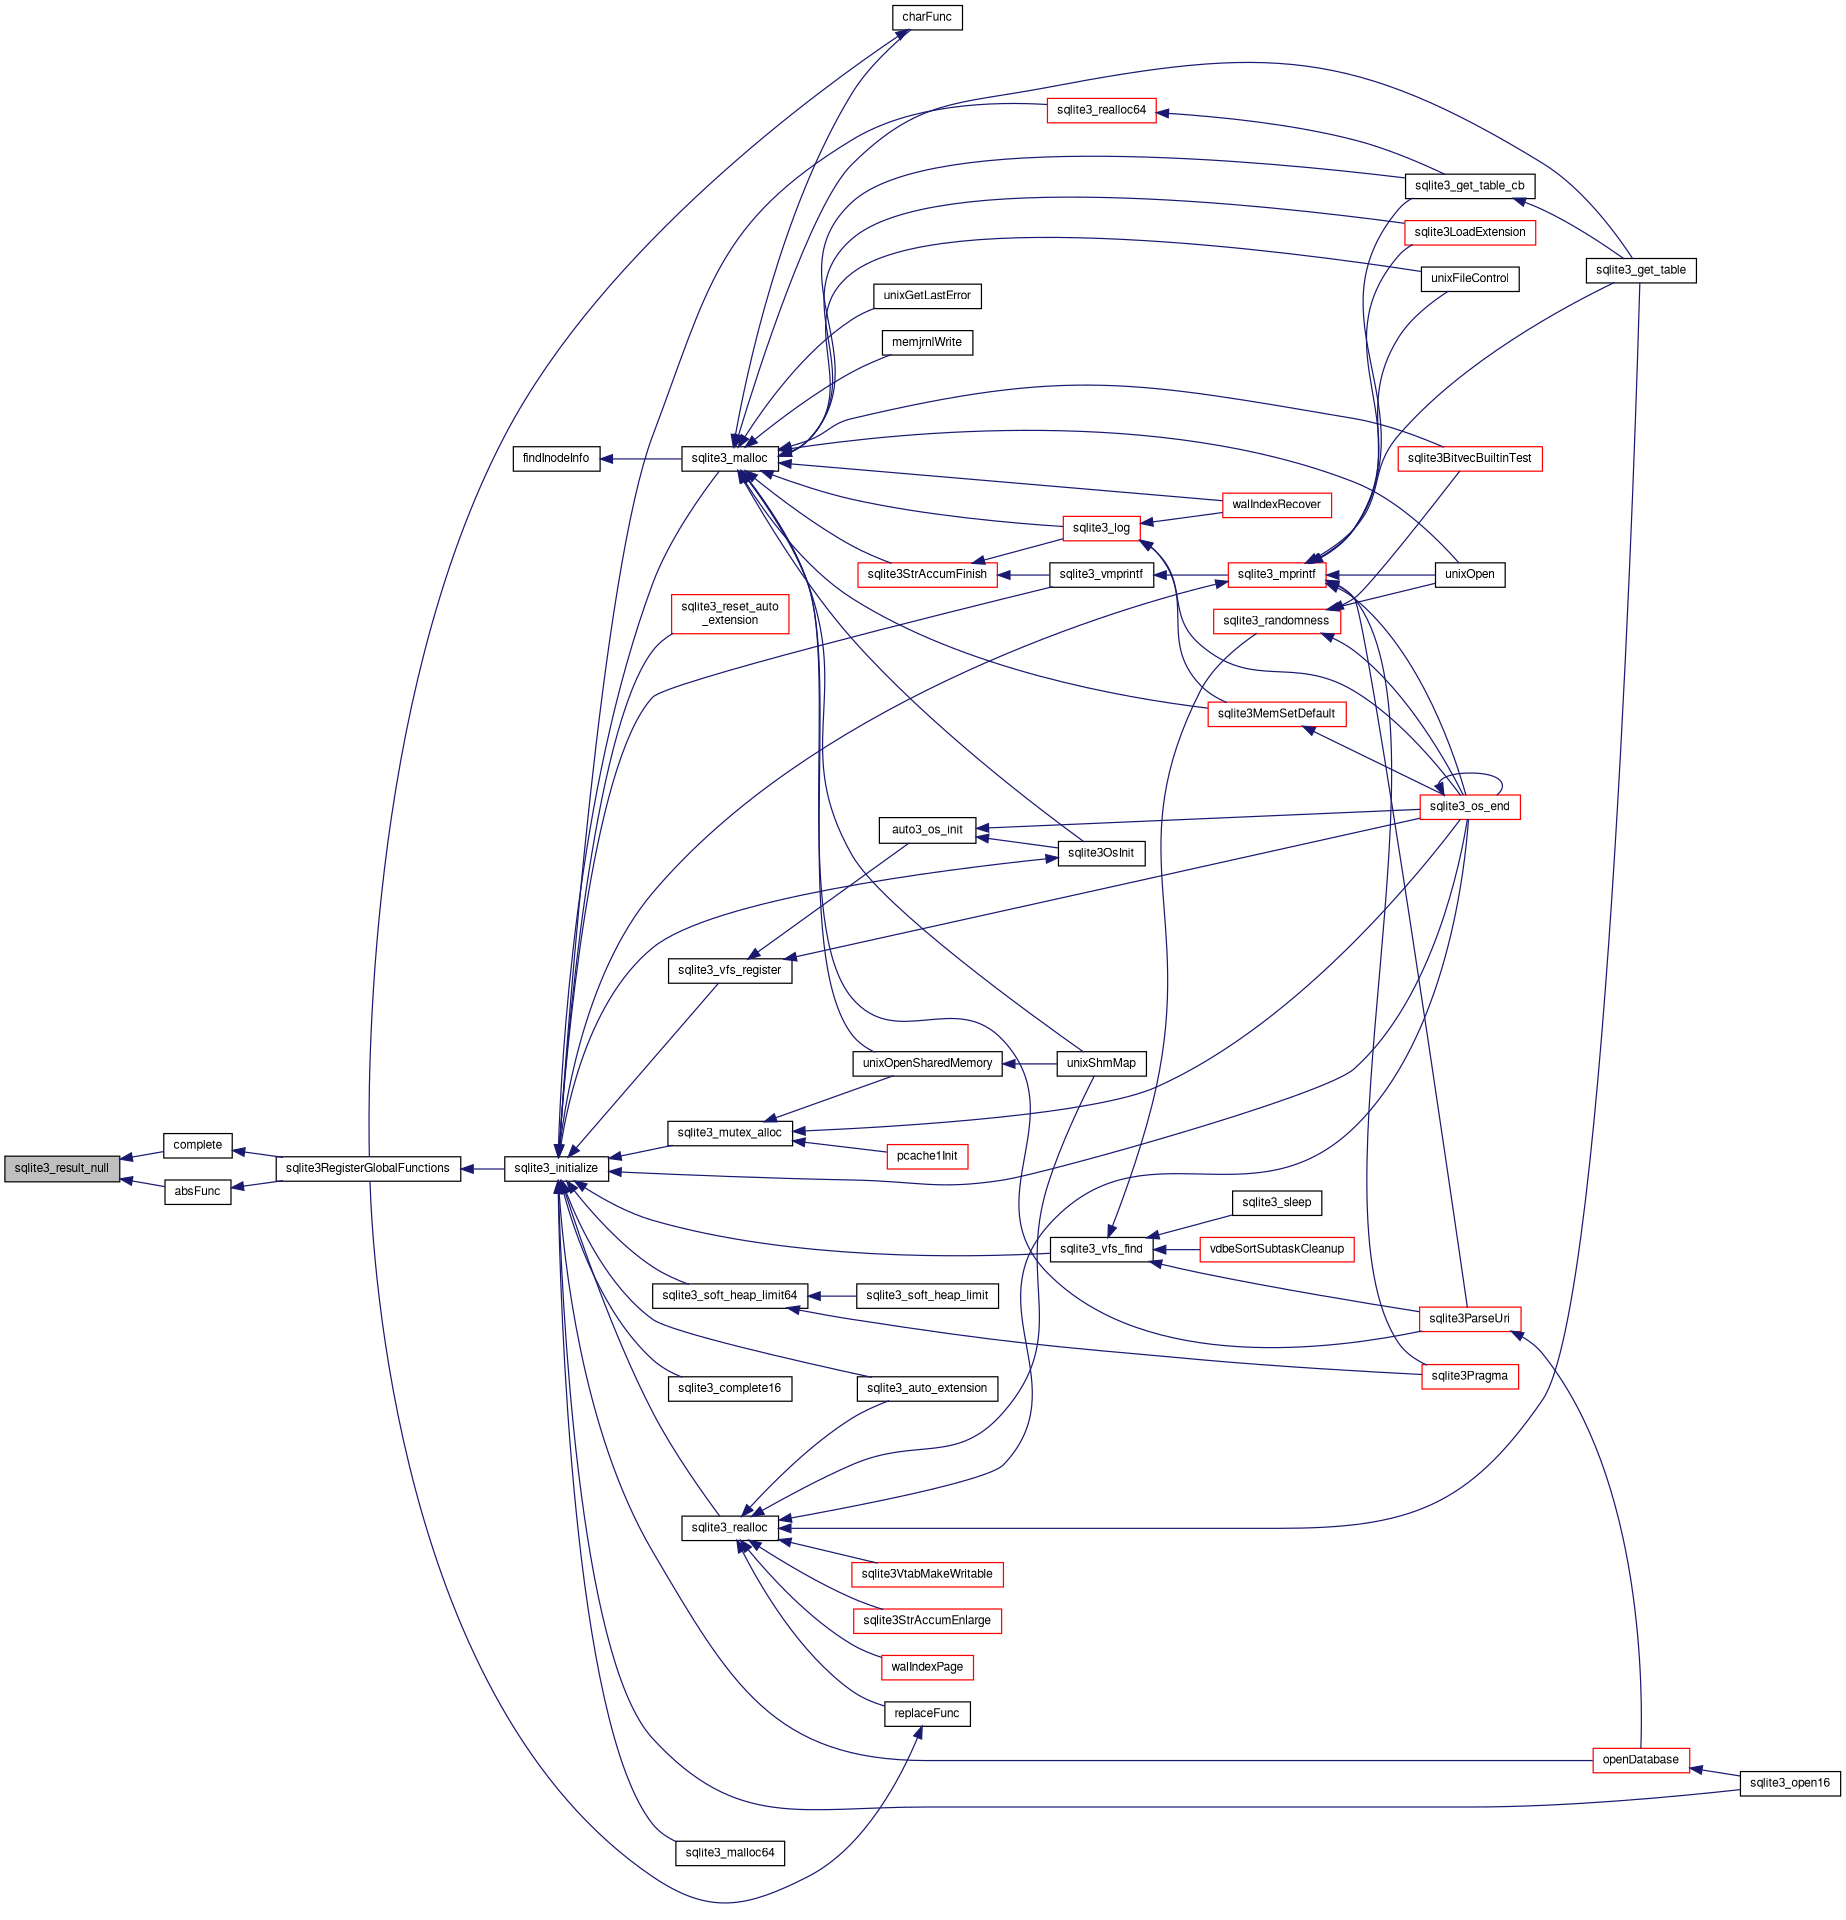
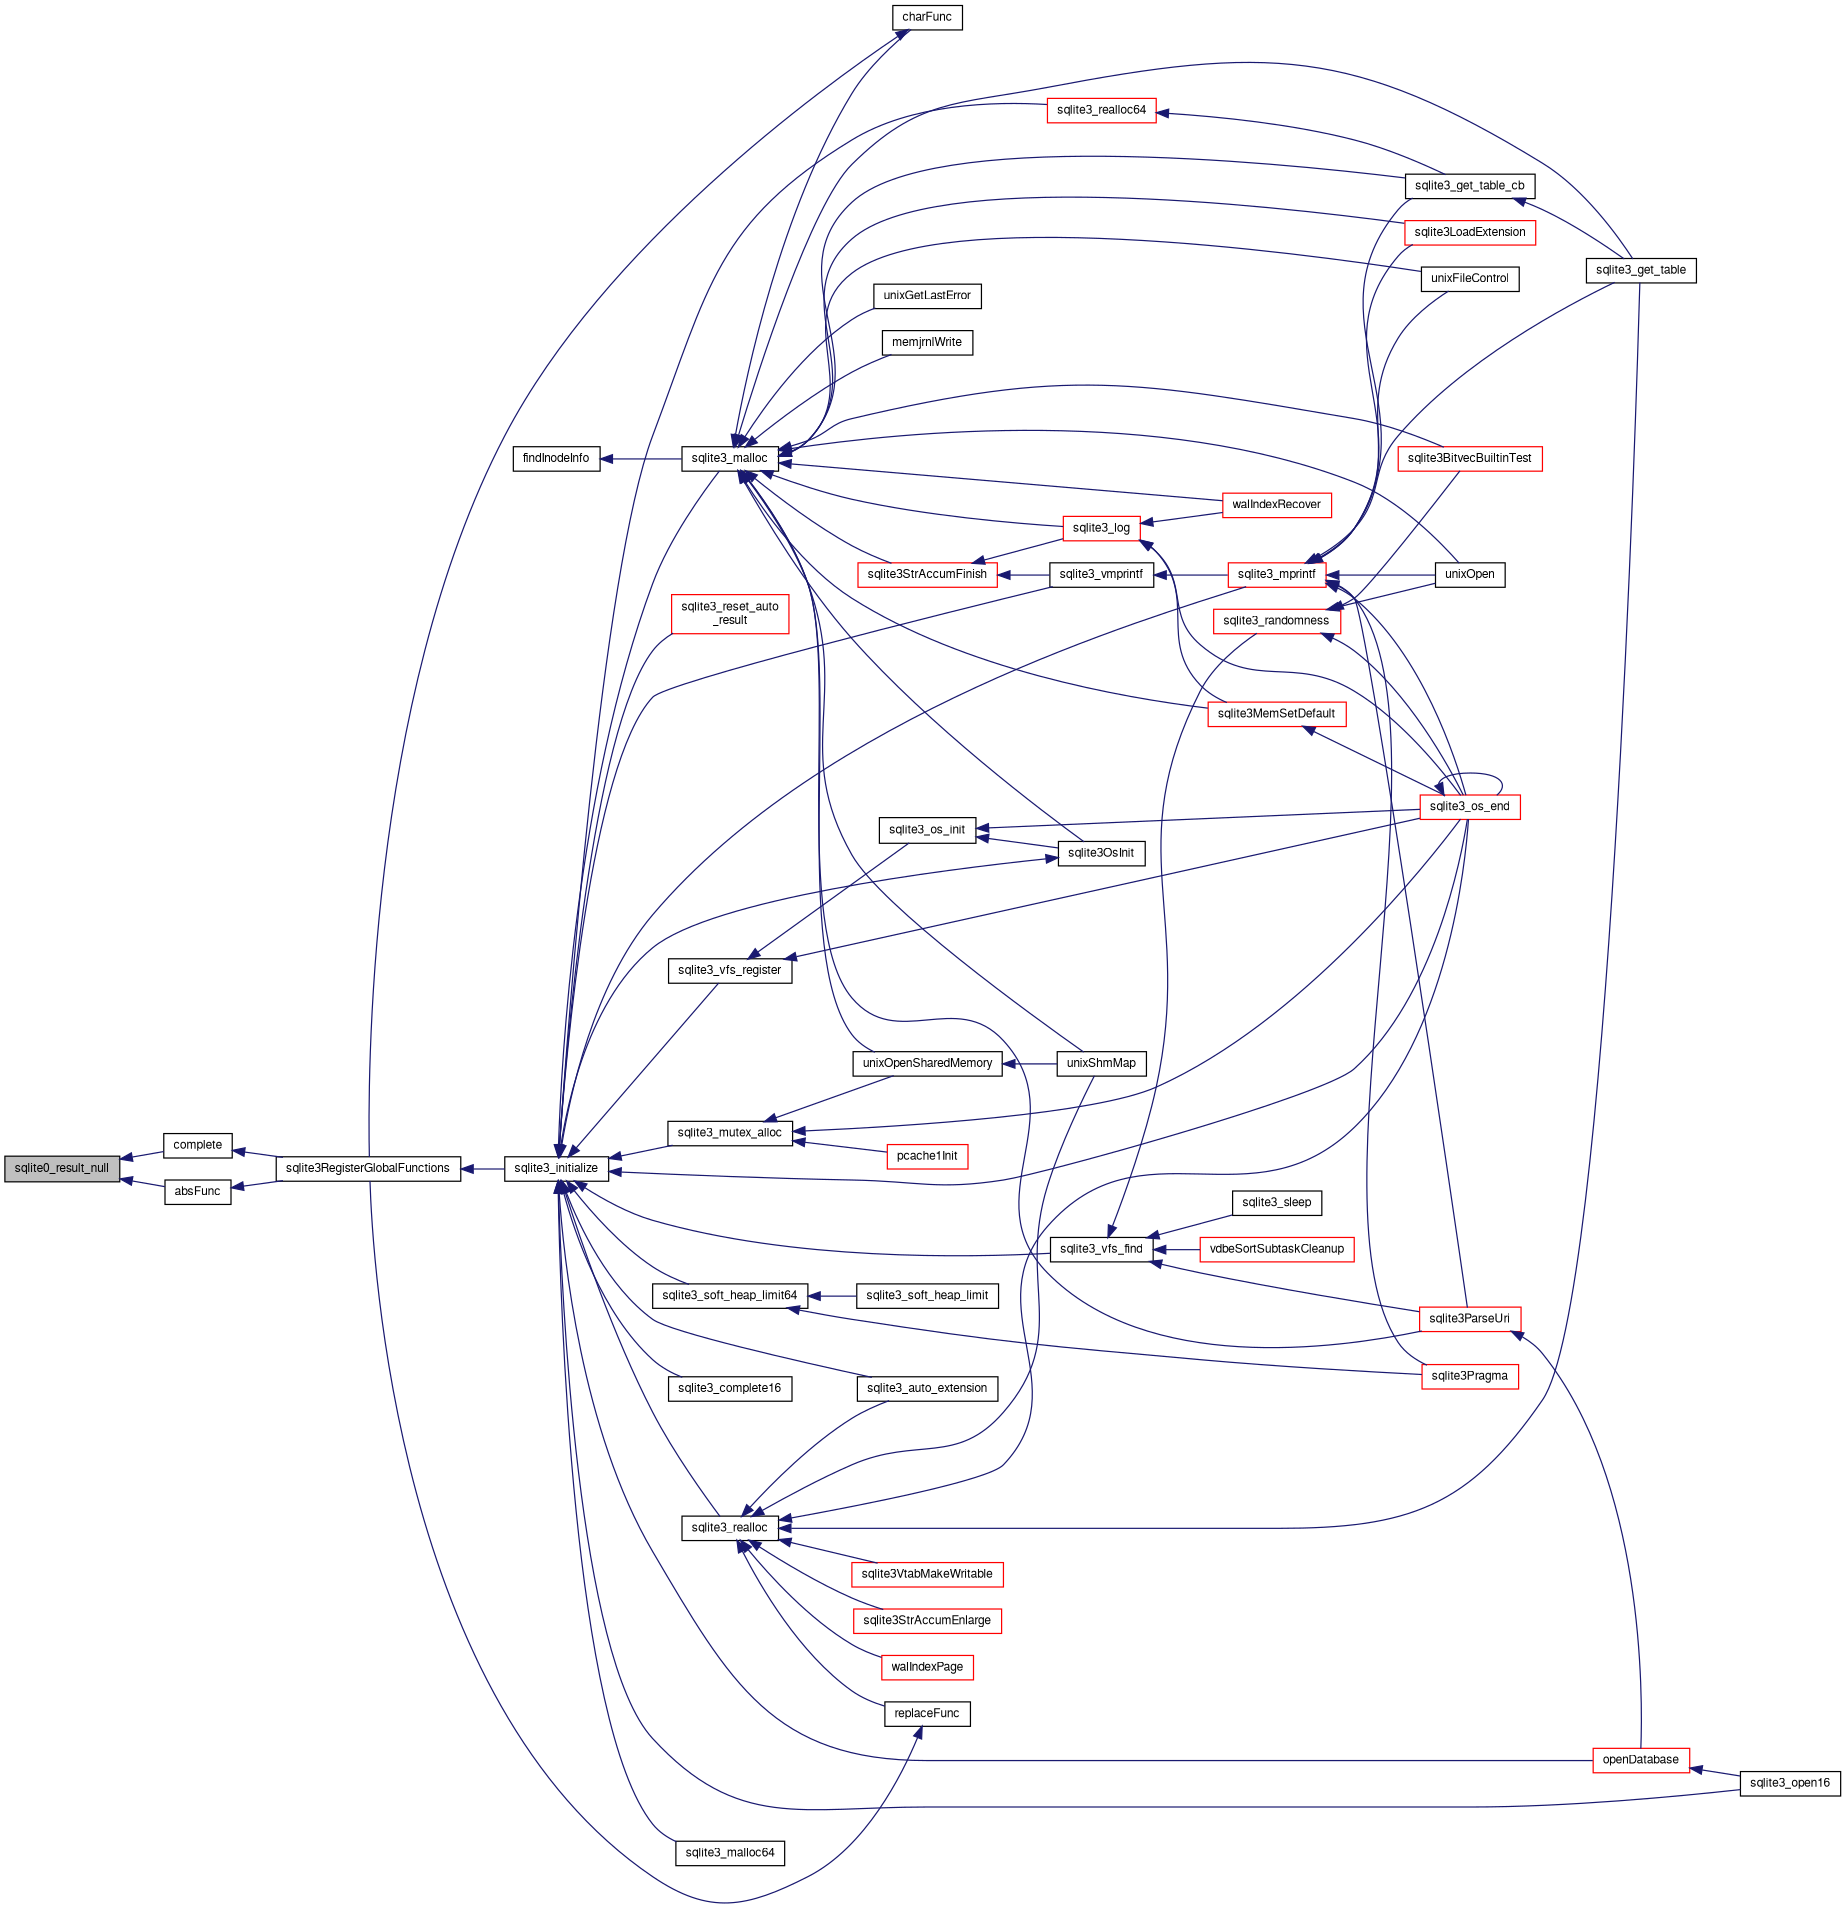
node "sqlite3_reset_auto _extension": label "sqlite3_reset_auto _extension" -> "sqlite3_reset_auto _result"
edge "sqlite3_initialize" -> "sqlite3_mprintf": reversed
node "auto3_os_init": label "auto3_os_init" -> "sqlite3_os_init"
node "sqlite3_result_null": label "sqlite3_result_null" -> "sqlite0_result_null"
